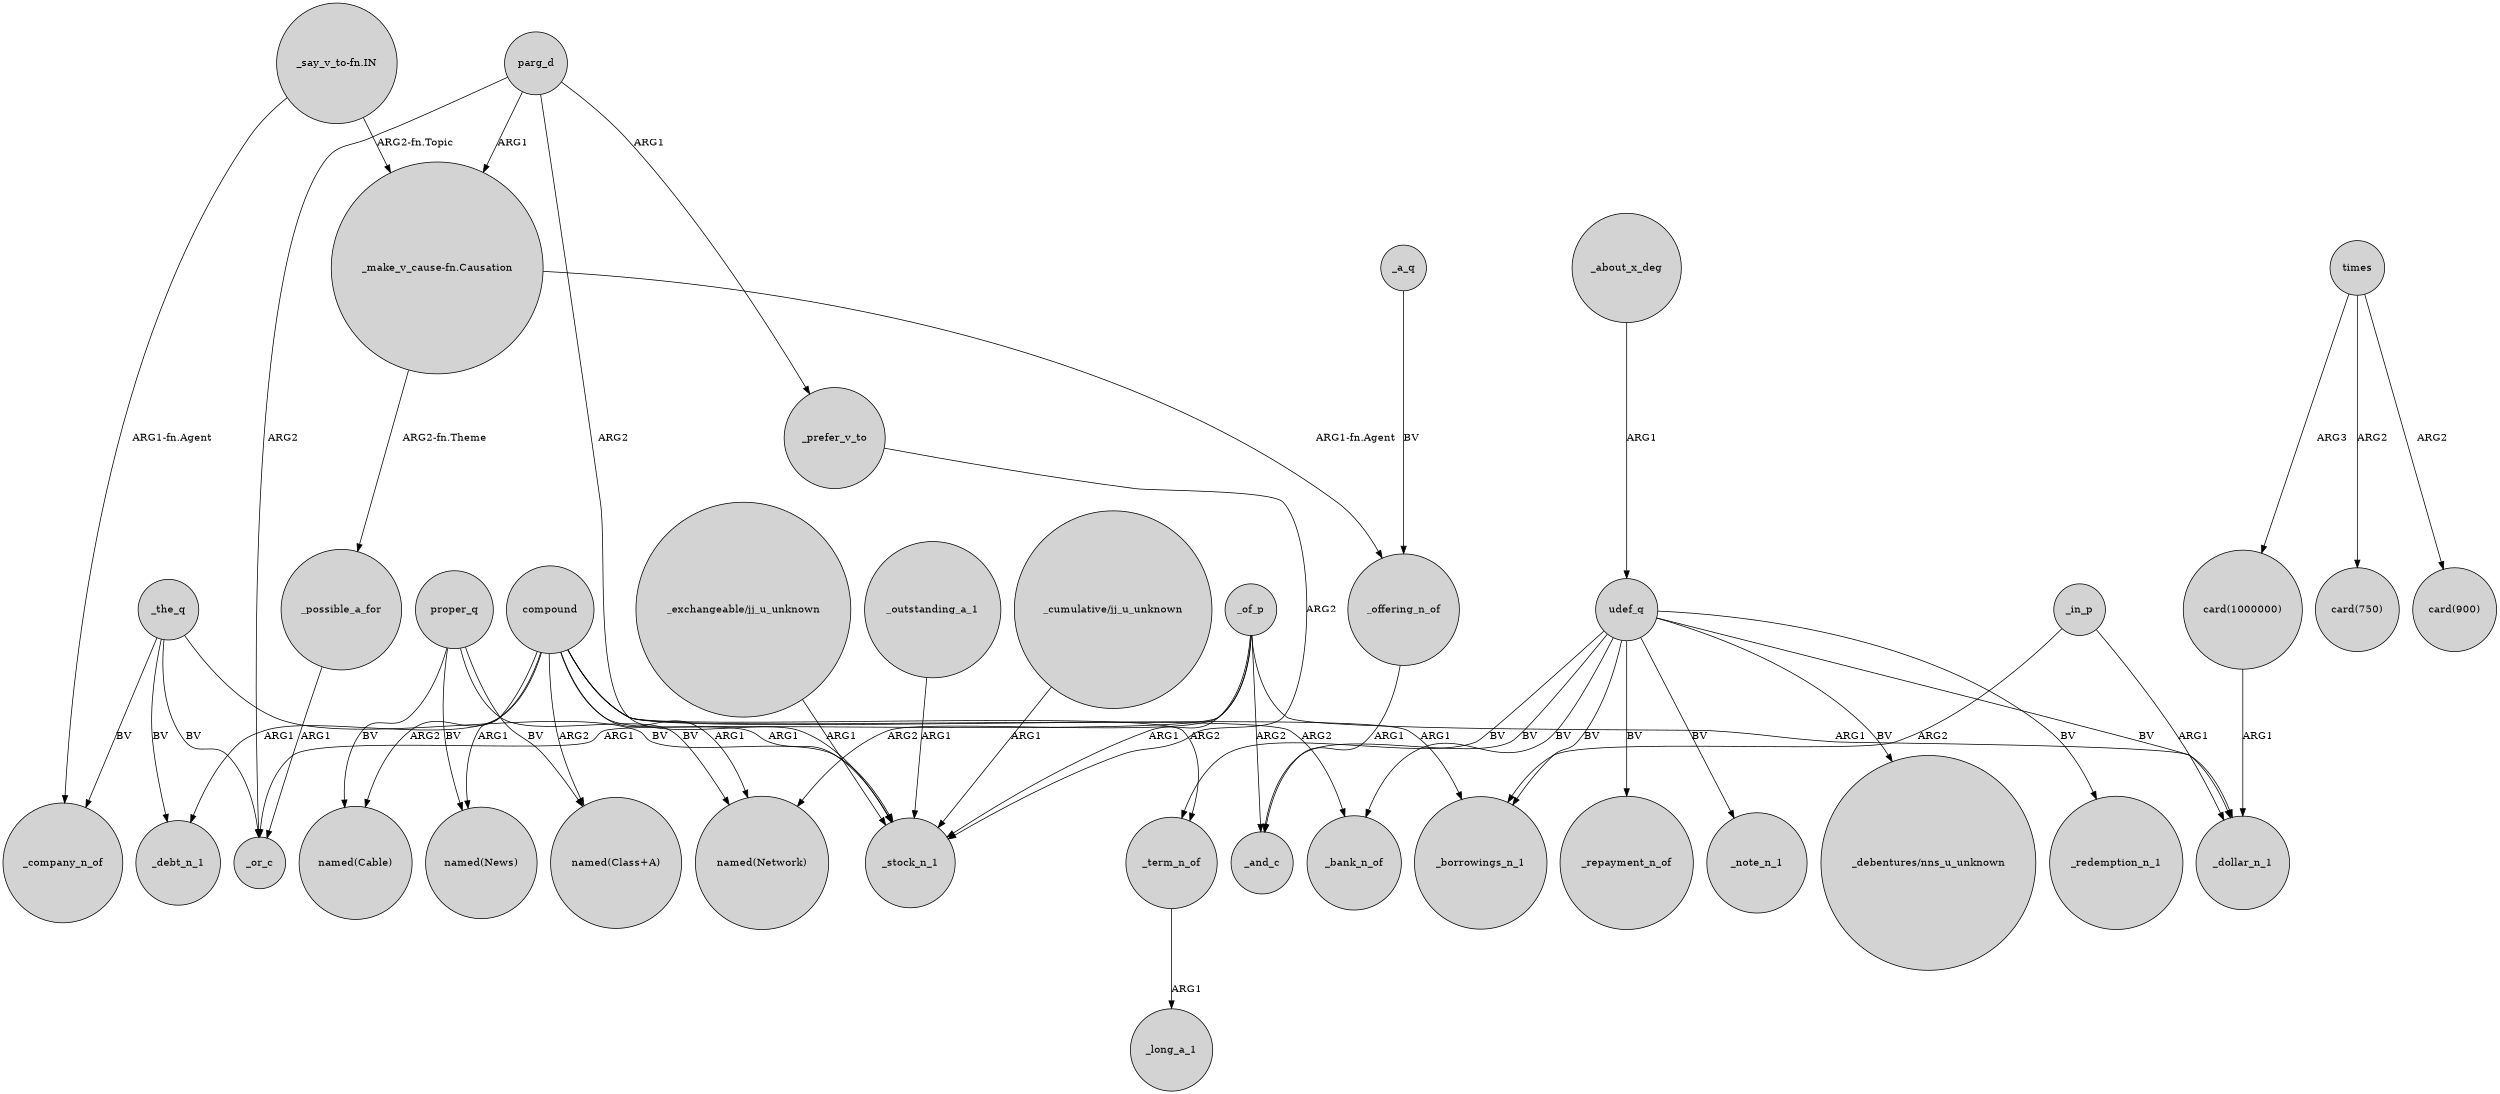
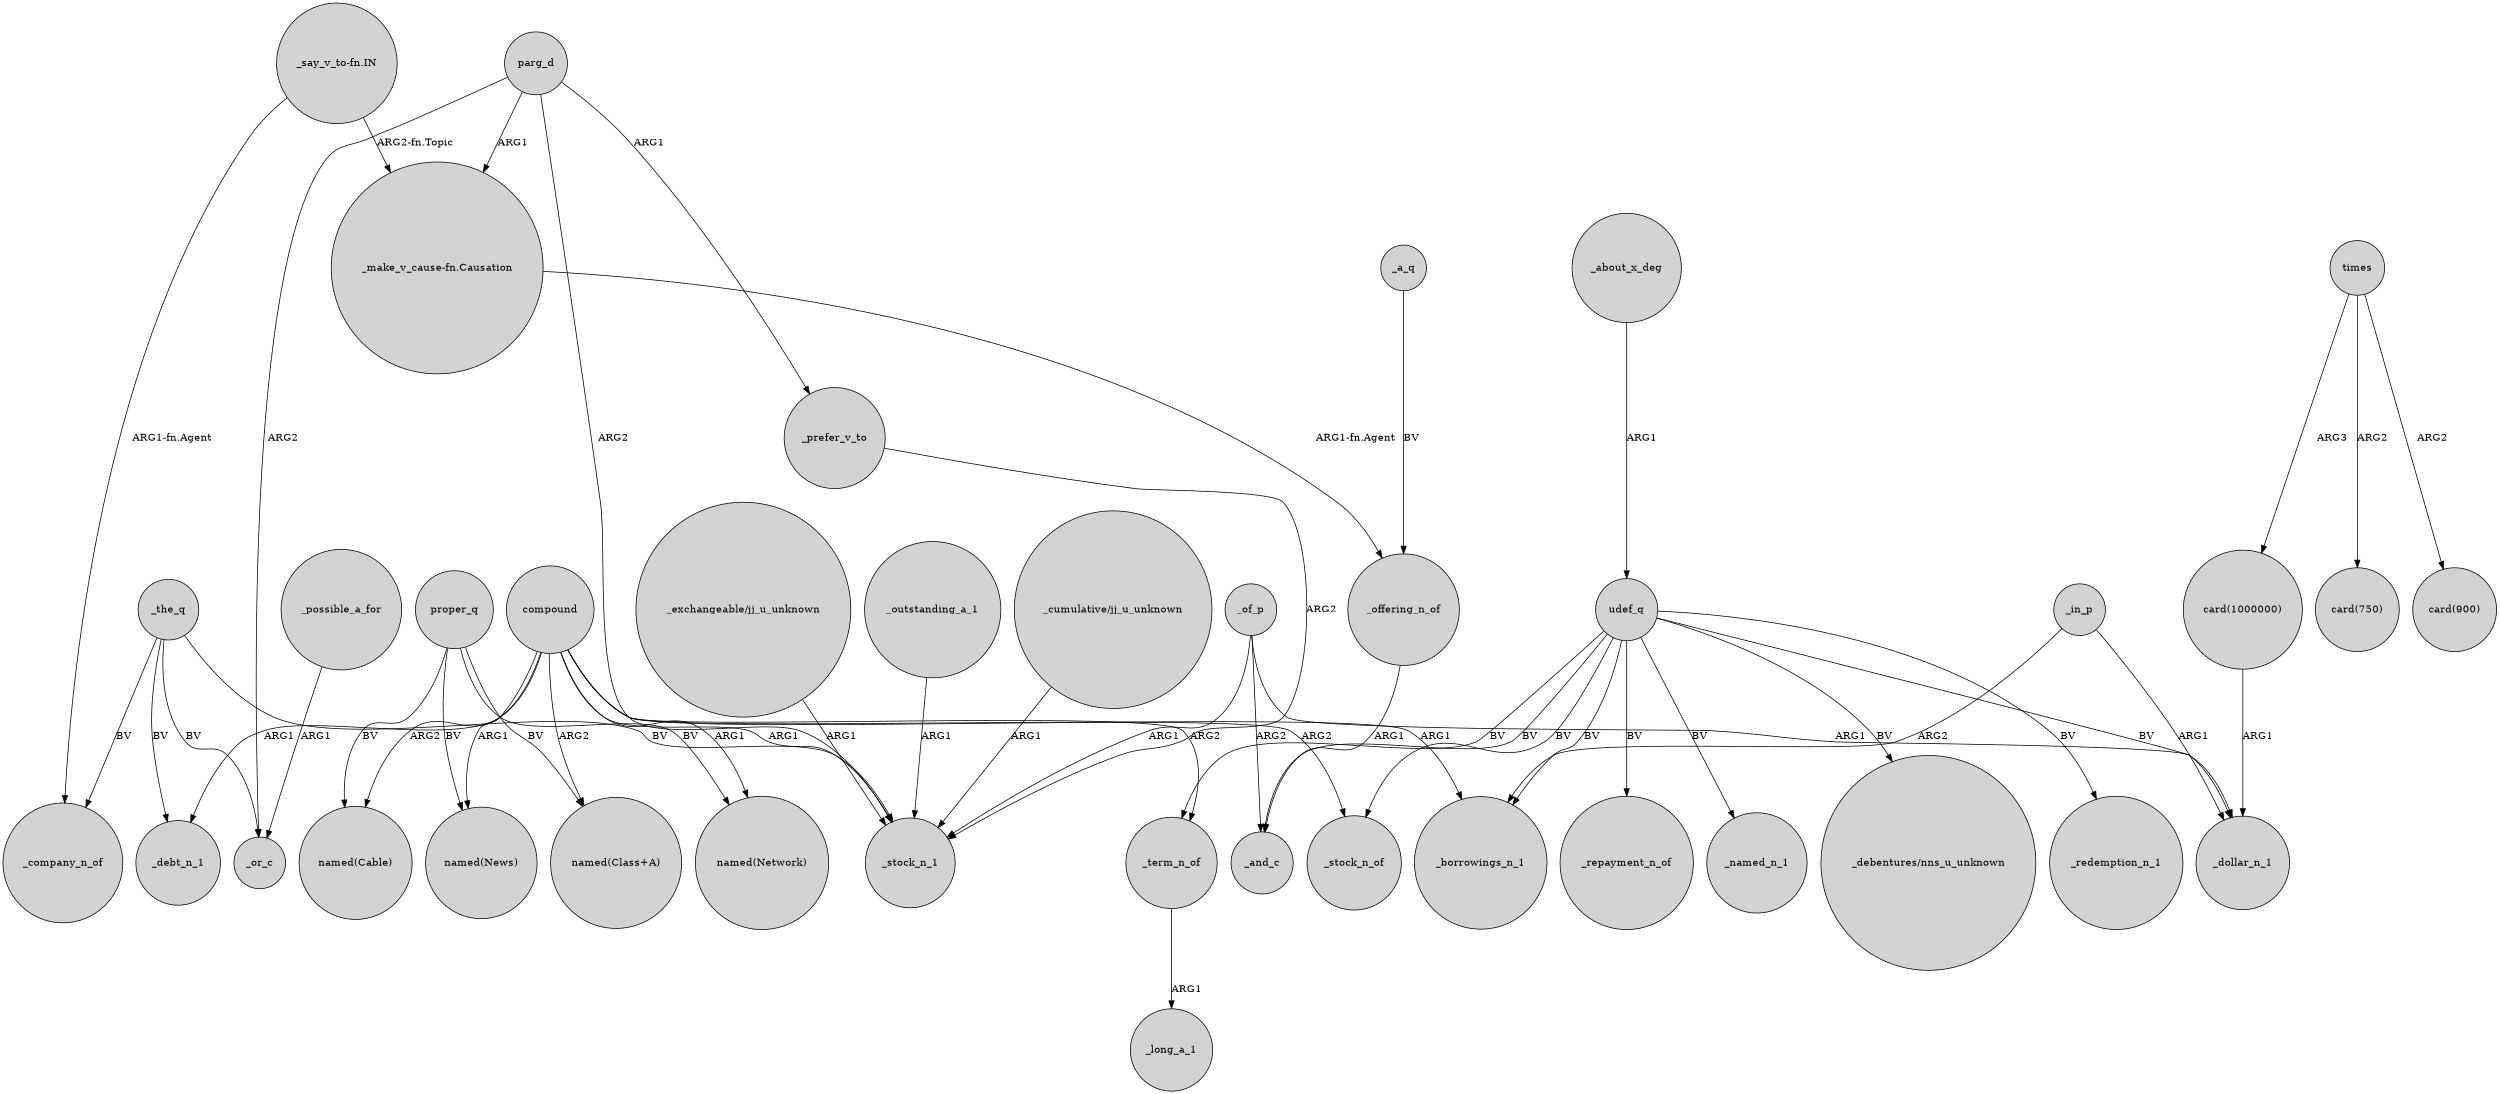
edge "_make_v_cause-fn.Causation" -> "_possible_a_for": removed, label "ARG2-fn.Theme"
edge "_of_p" -> "named(Network)": removed, label "ARG2"
edge "_of_p" -> "_or_c": removed, label "ARG1"
node "_bank_n_of": label "_bank_n_of" -> "_stock_n_of"
node "_note_n_1": label "_note_n_1" -> "_named_n_1"
